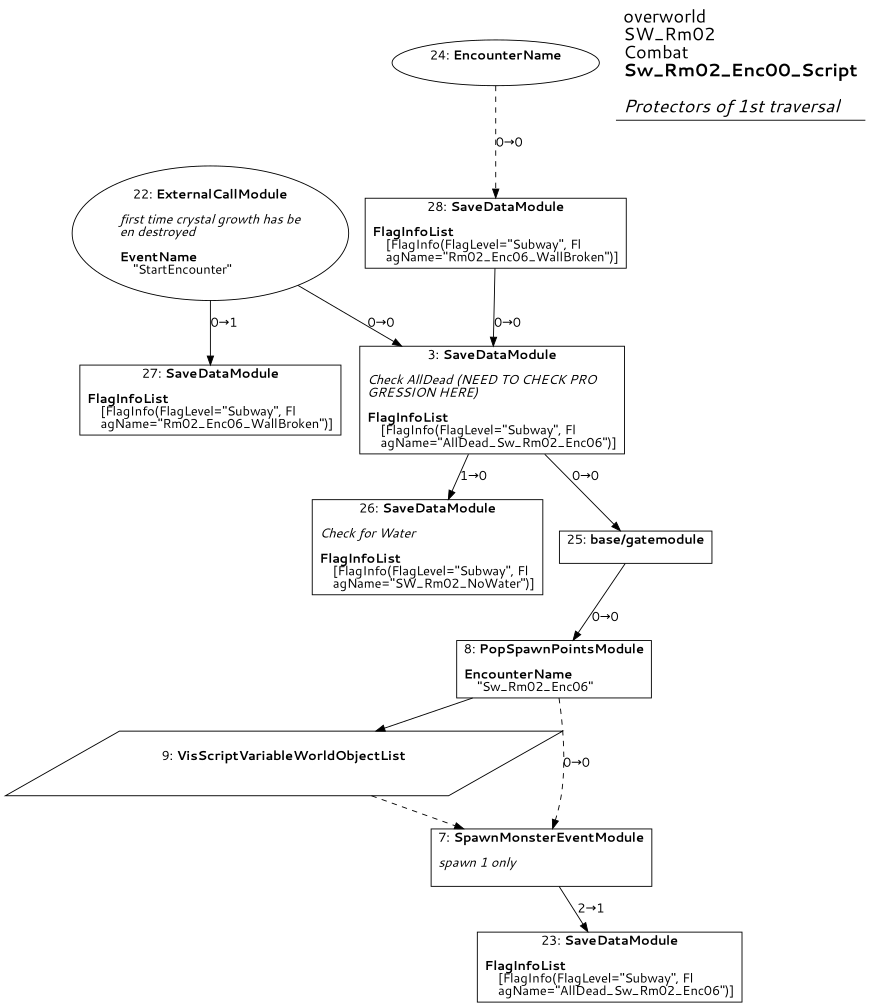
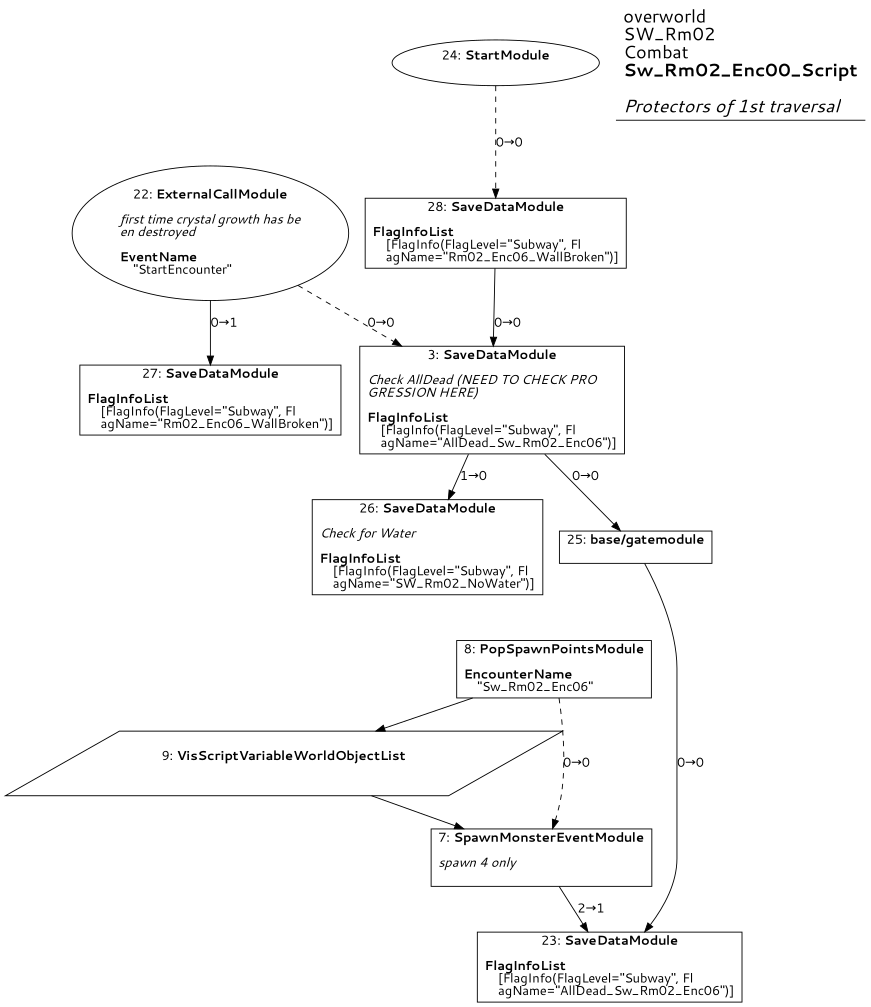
node "24:": text "EncounterName" -> "StartModule"
edge "22:" -> "3:": style solid -> dashed
edge "25:" -> "8:": now "25:" -> "23:"
edge "9:" -> "7:": style dashed -> solid
node "7:": text "spawn 1 only" -> "spawn 4 only"
